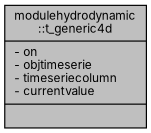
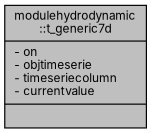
node "modulehydrodynamic": text "::t_generic4d" -> "::t_generic7d"
